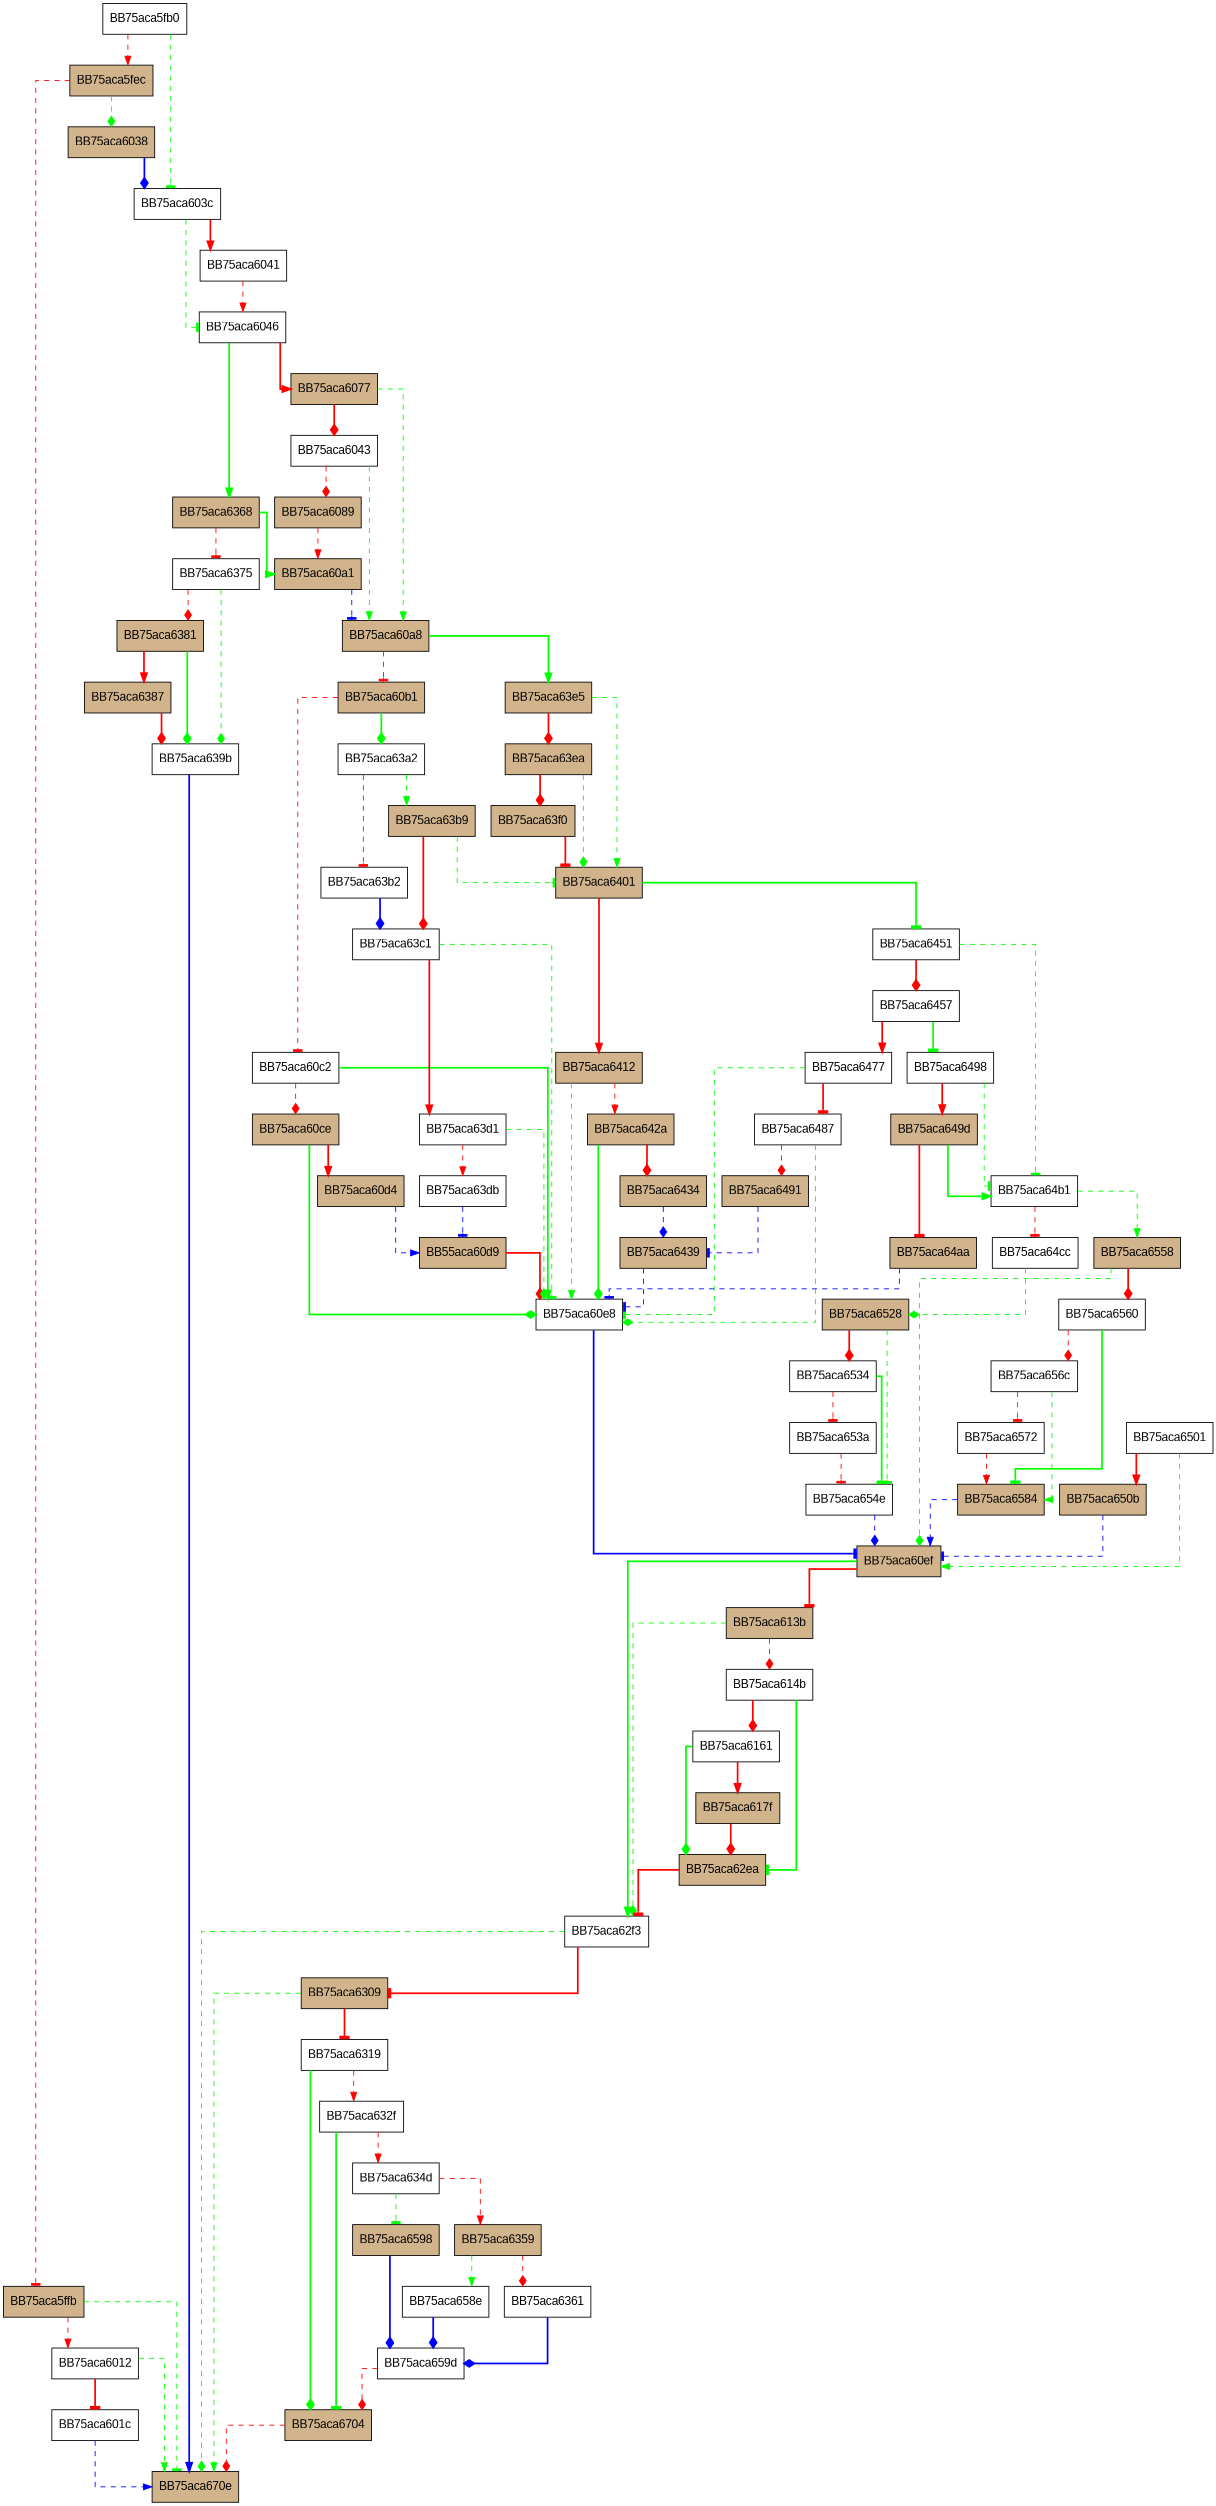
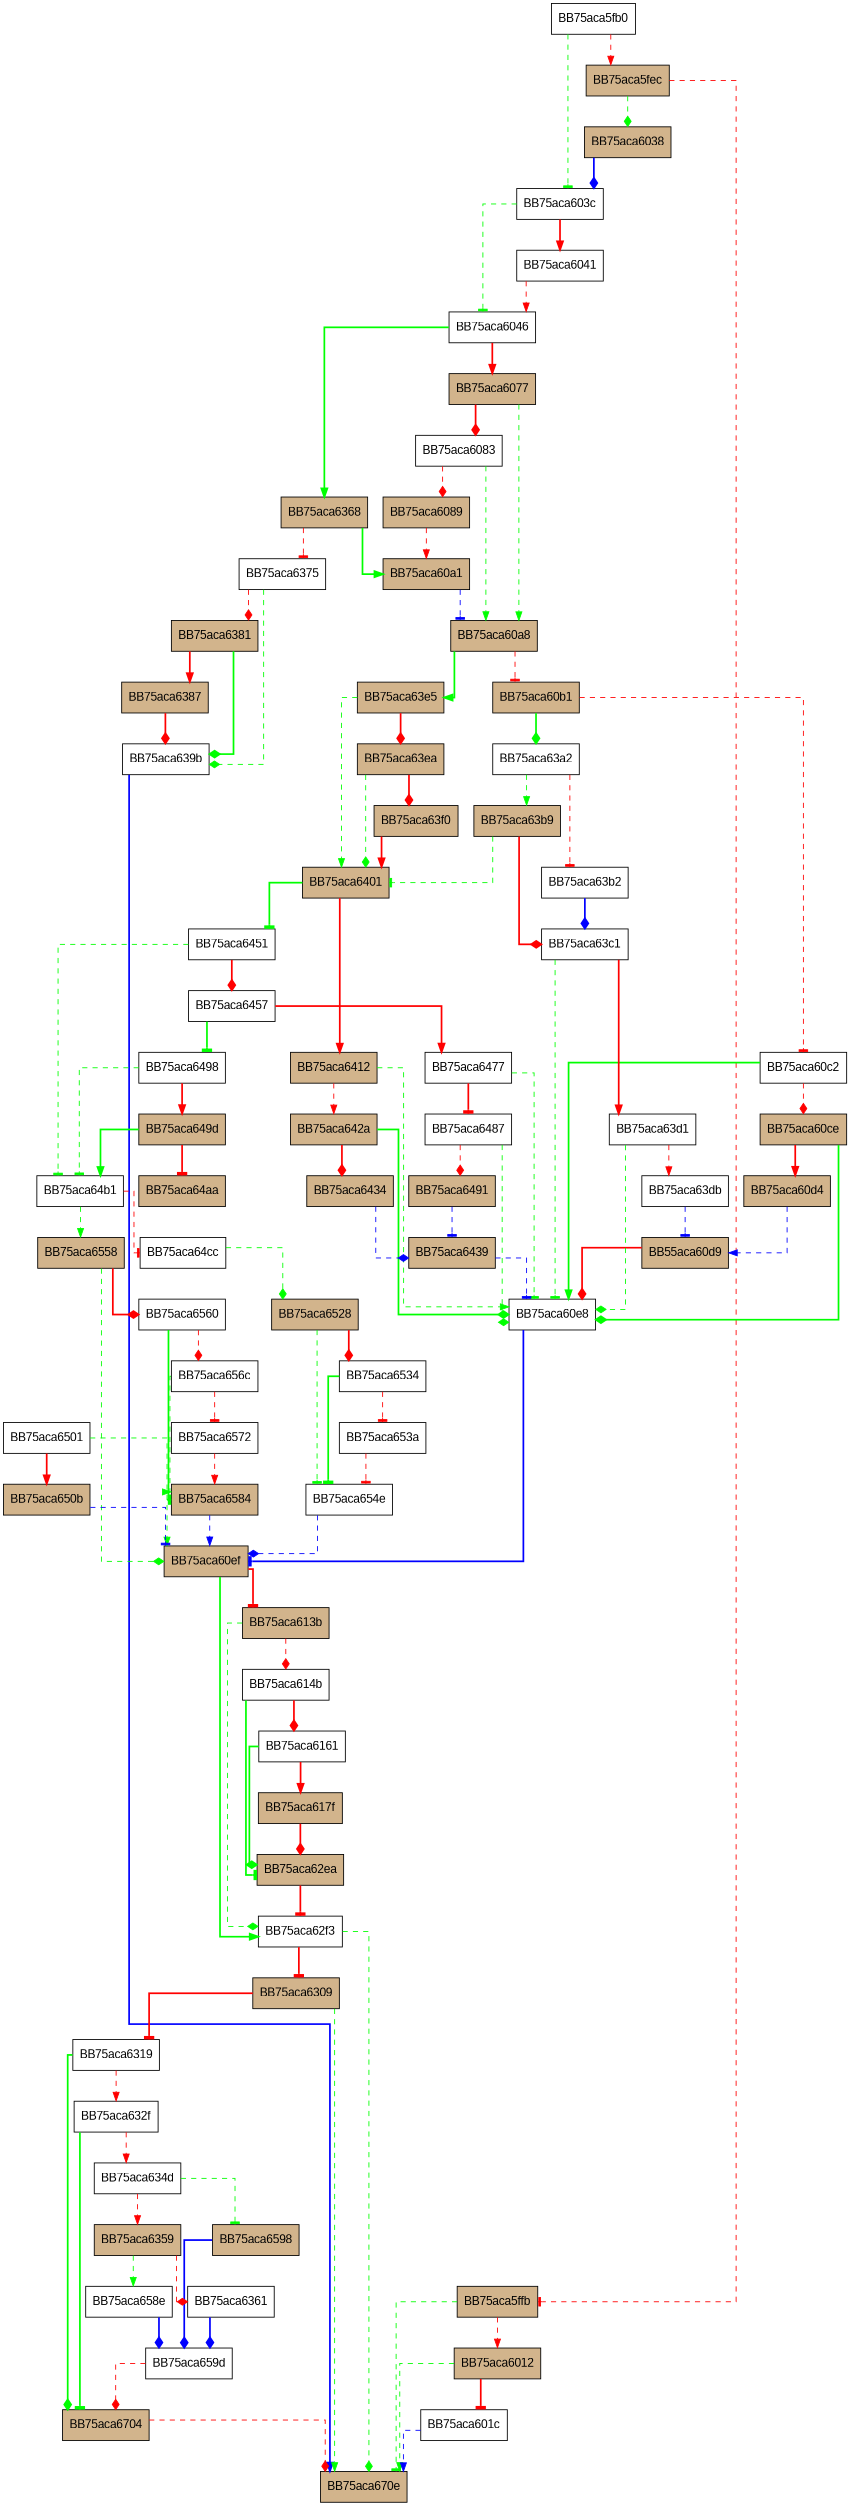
node "BB75aca6043": label "BB75aca6043" -> "BB75aca6083"
edge "BB75aca63f0" -> "BB75aca6401": arrowhead tee -> normal
edge "BB75aca64aa" -> "BB75aca60e8": removed
node "BB75aca6012": fillcolor white -> tan
